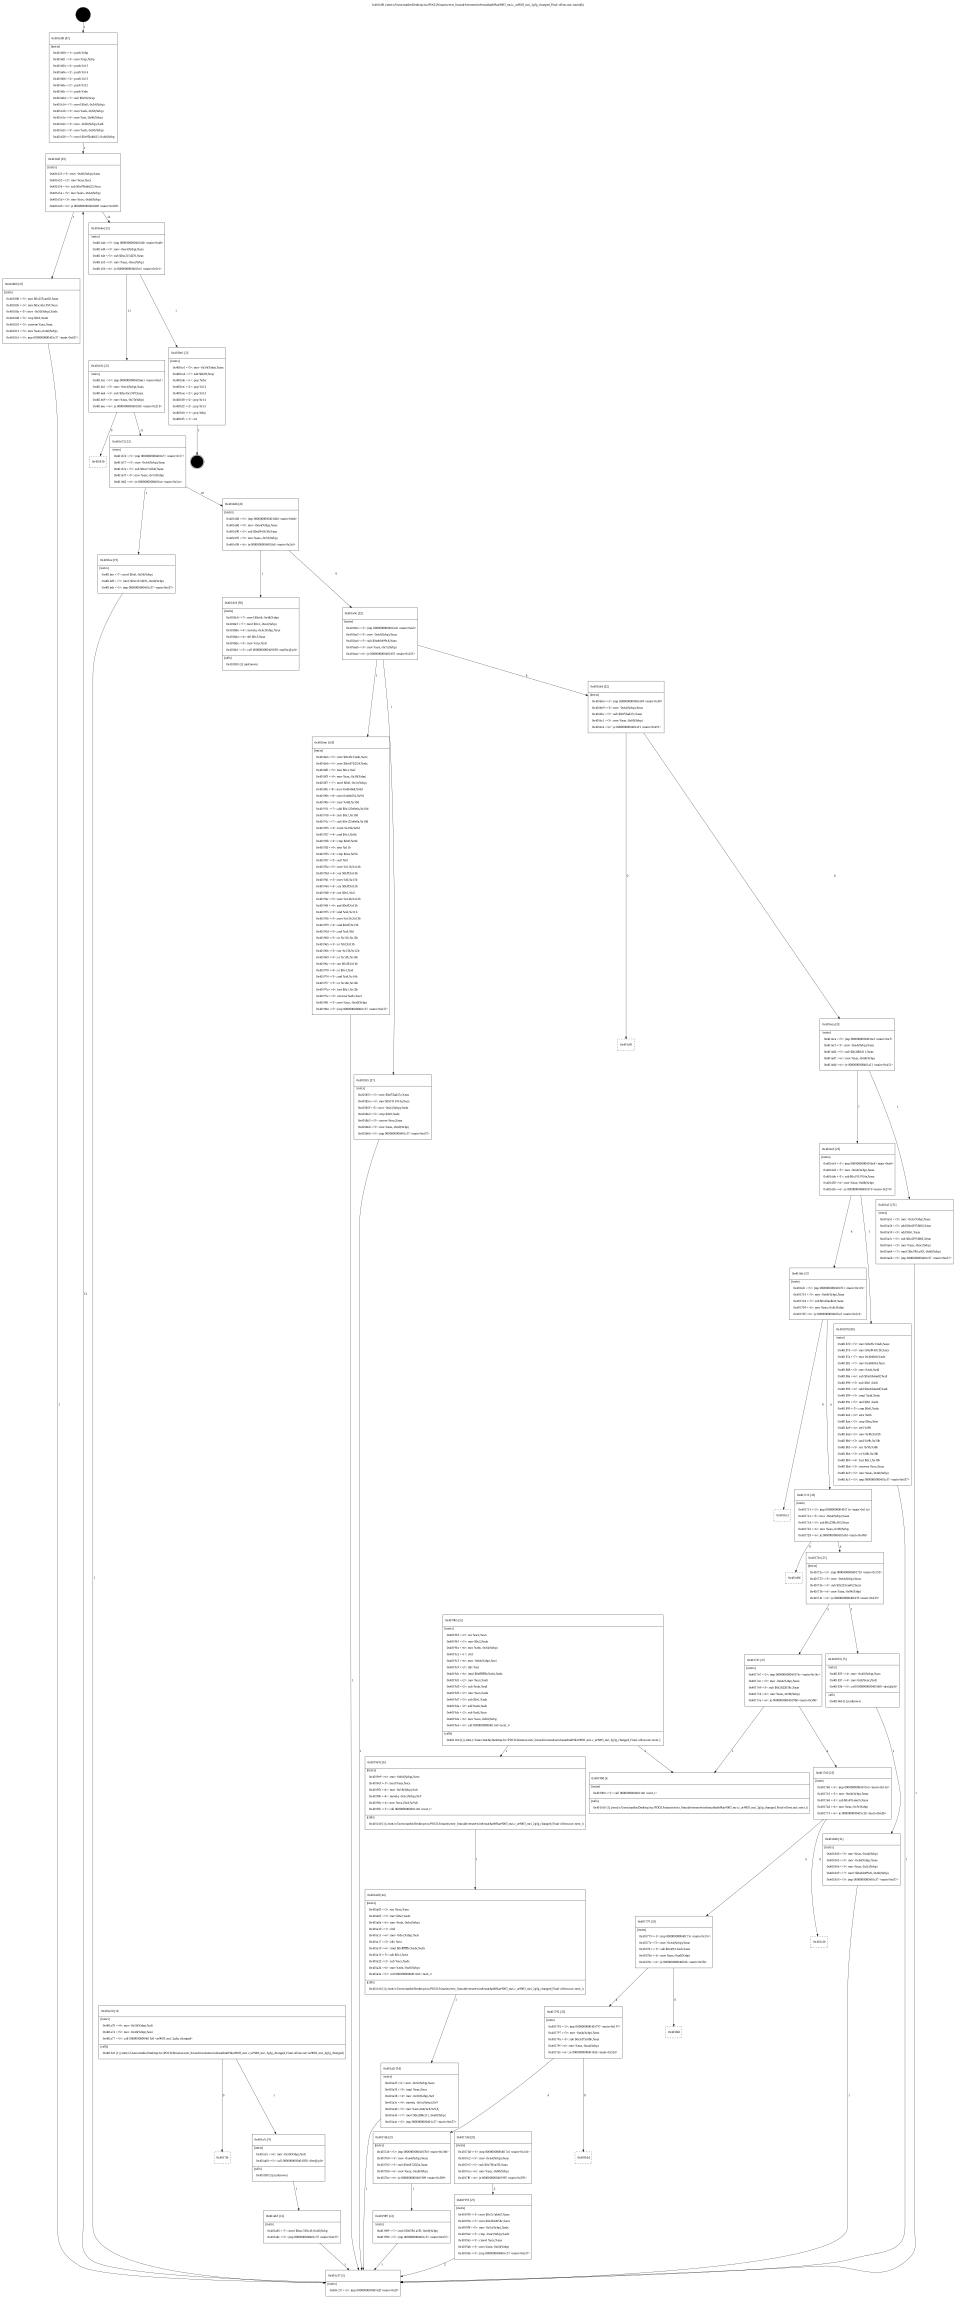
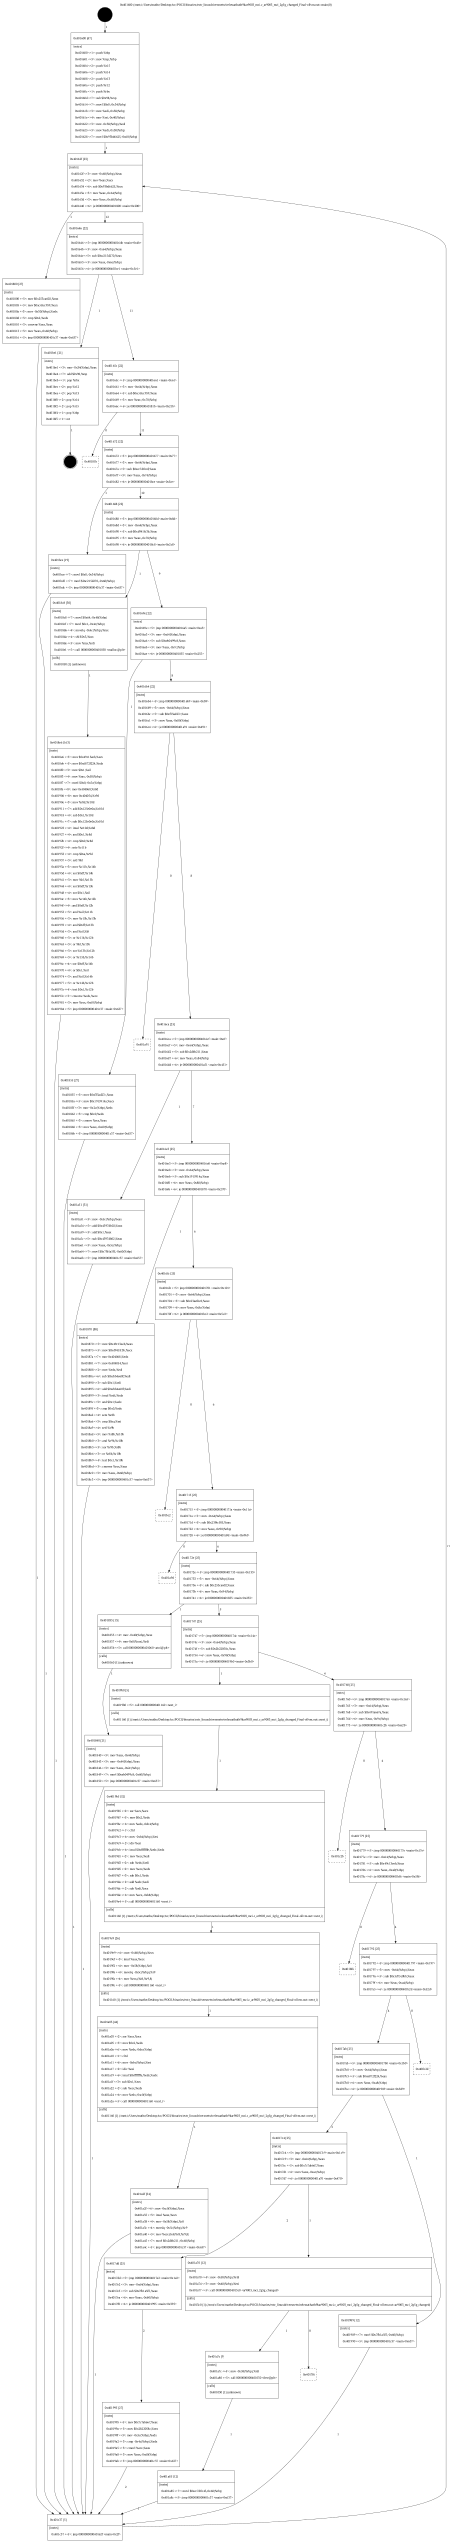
edge "0x40169e [22]" -> "0x4018e6 [163]": now "0x4018c8 [30]" -> "0x4018e6 [163]"
edge "0x4019b5 [52]" -> "0x4019b0 [5]": reversed
node "0x4017c4 [25]": added
